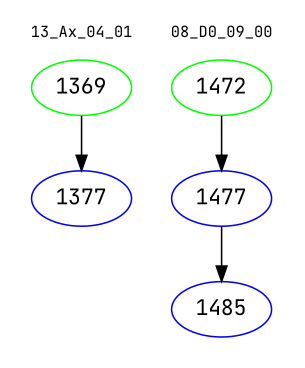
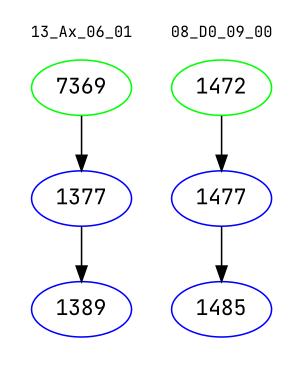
cluster "13_Ax_04_01": label "13_Ax_04_01" -> "13_Ax_06_01"
node "1369": label "1369" -> "7369"
node "1389": added
